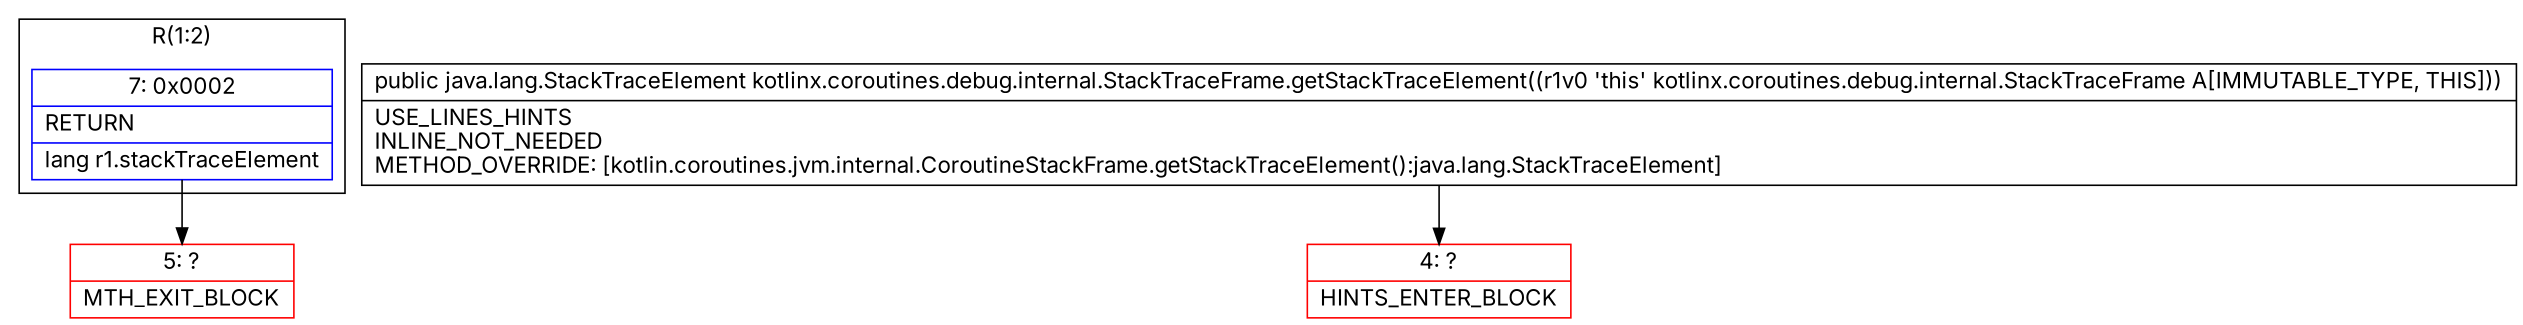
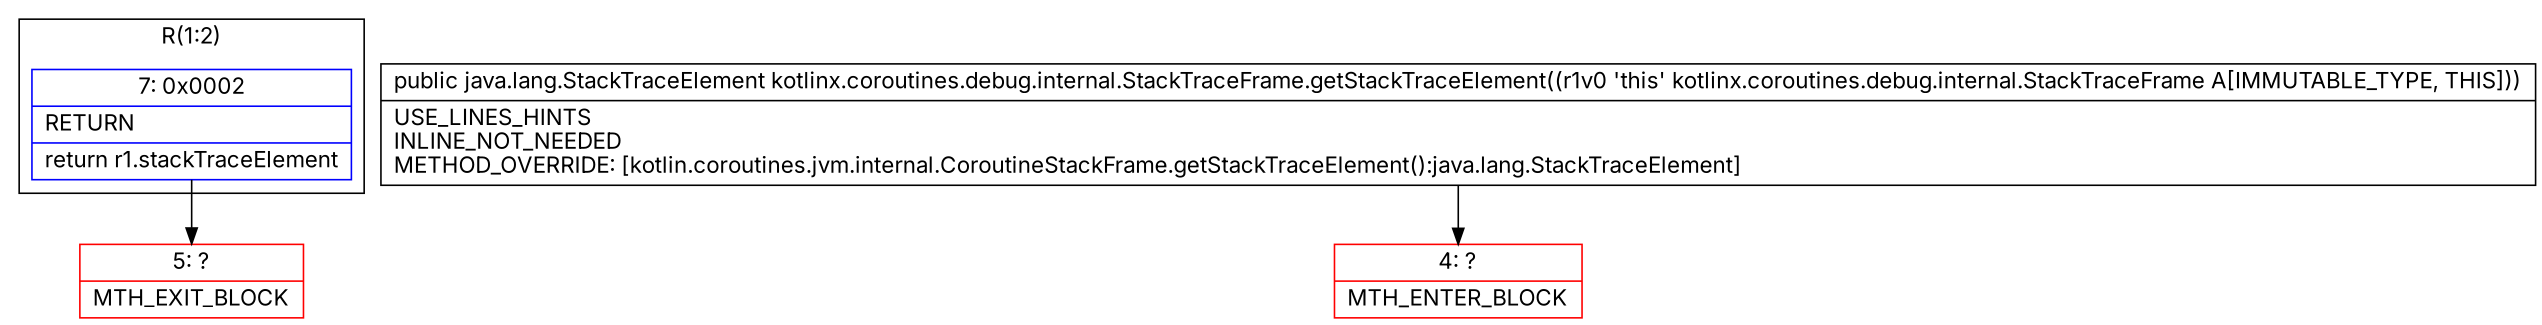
node "7: 0x0002": text "lang r1.stackTraceElement" -> "return r1.stackTraceElement"
node "4: ?": text "HINTS_ENTER_BLOCK" -> "MTH_ENTER_BLOCK"
